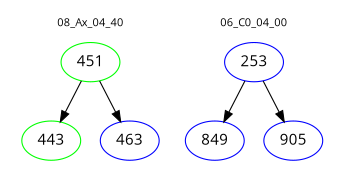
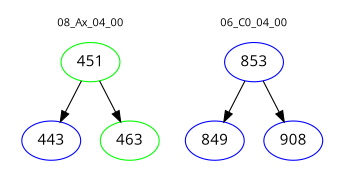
cluster "08_Ax_04_40": label "08_Ax_04_40" -> "08_Ax_04_00"
node "253": label "253" -> "853"
node "443": color green -> blue
node "463": color blue -> green
node "905": label "905" -> "908"
